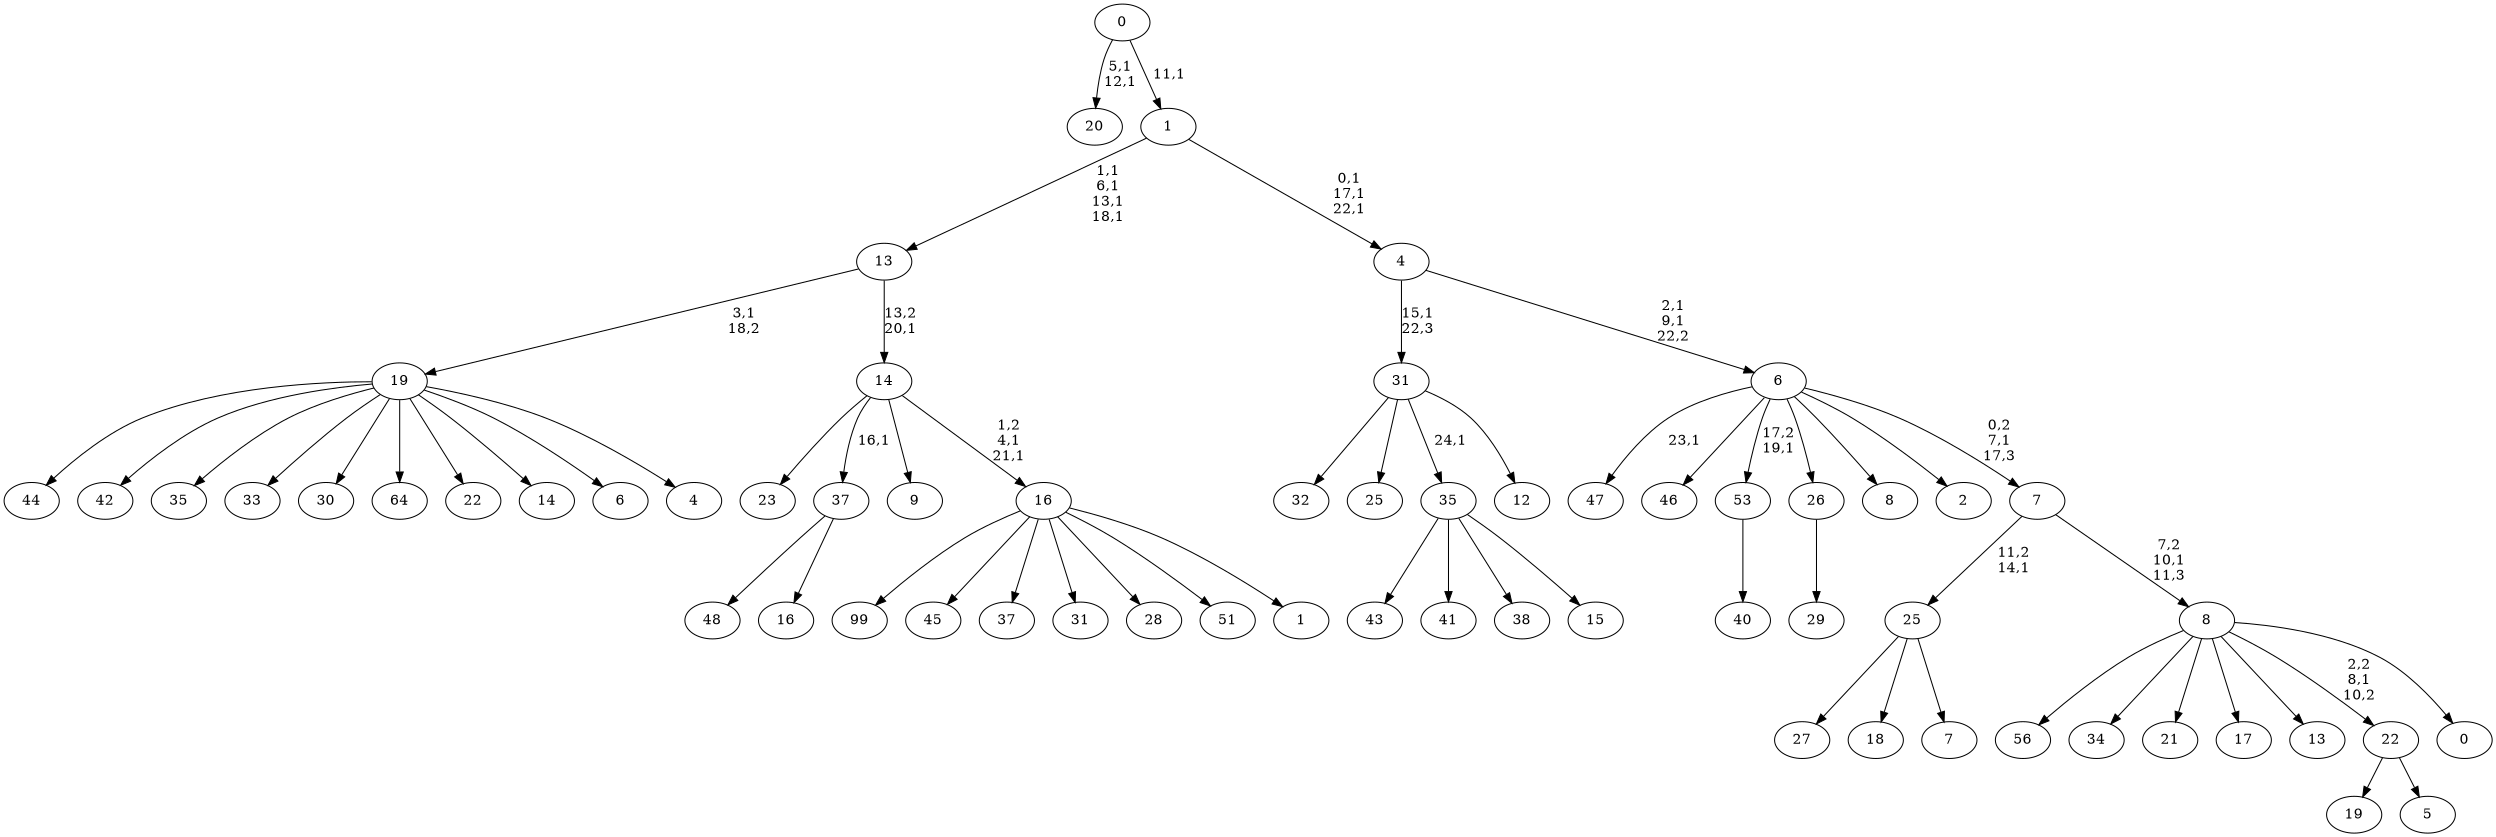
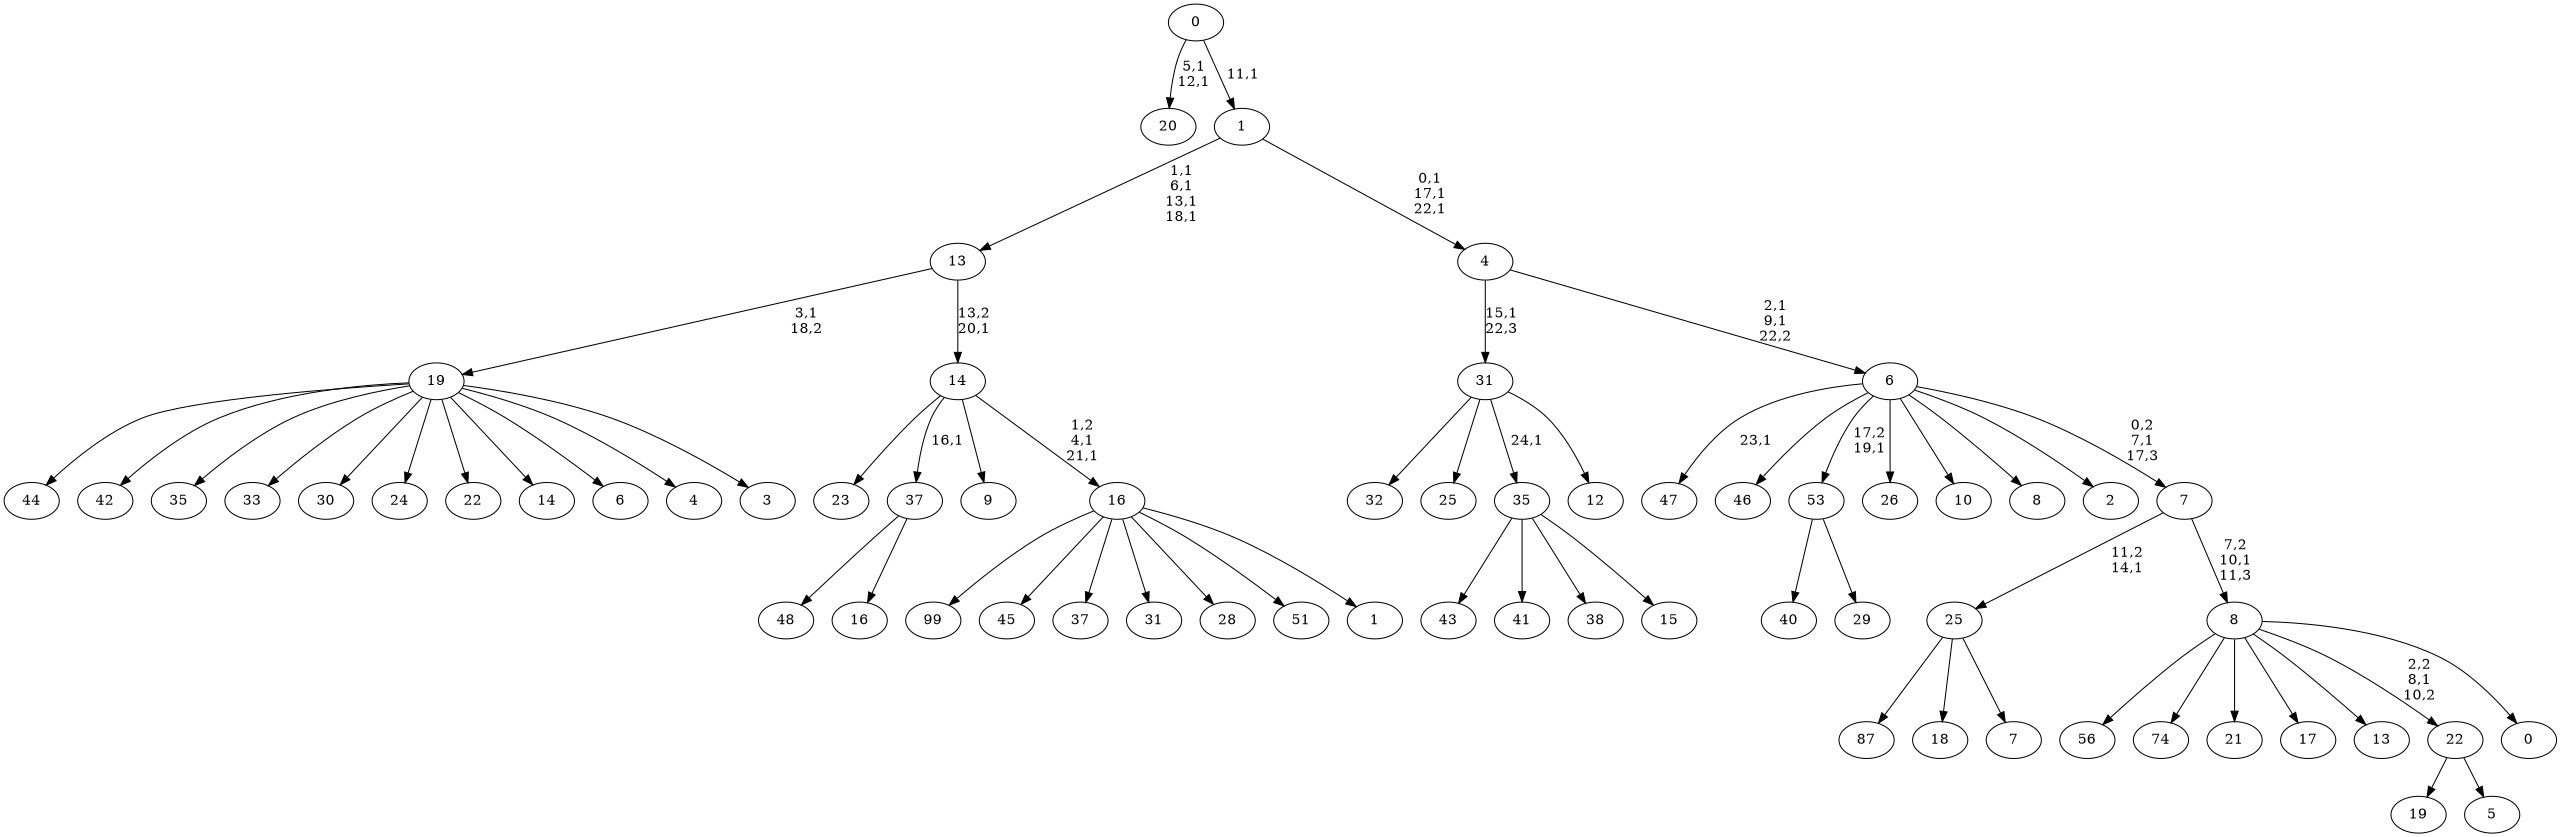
node "64": label "64" -> "24"
node "3": added
node "10": added
edge "26" -> "29": now "53" -> "29"
node "27": label "27" -> "87"
node "34": label "34" -> "74"
